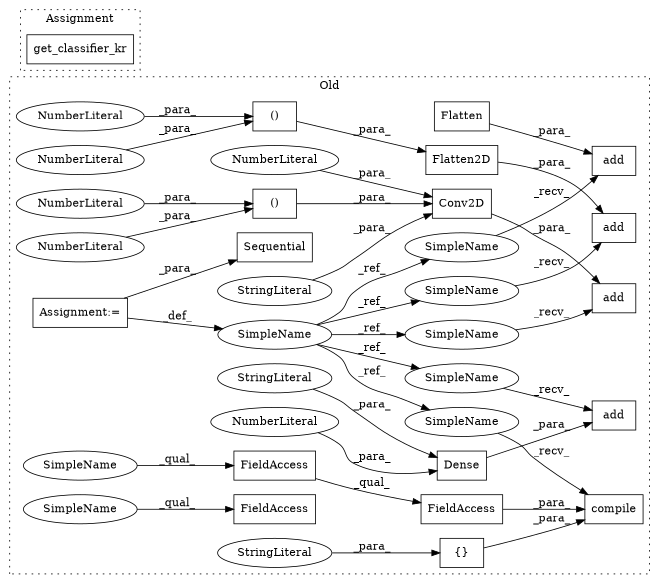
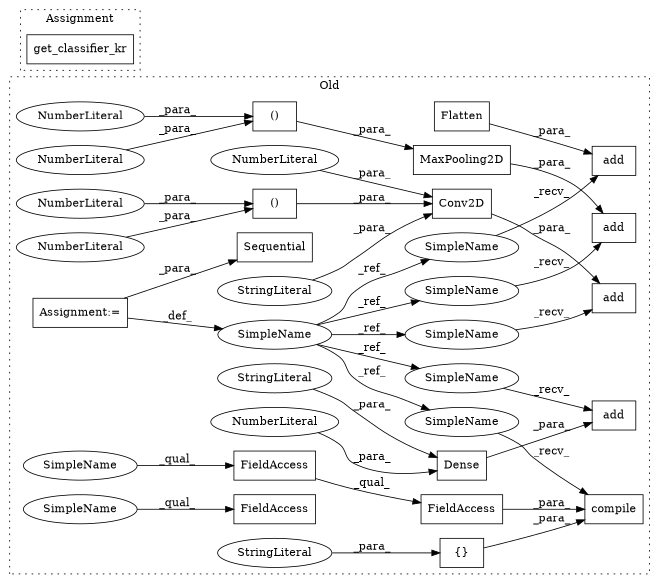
node "Flatten2D": label "Flatten2D" -> "MaxPooling2D"
